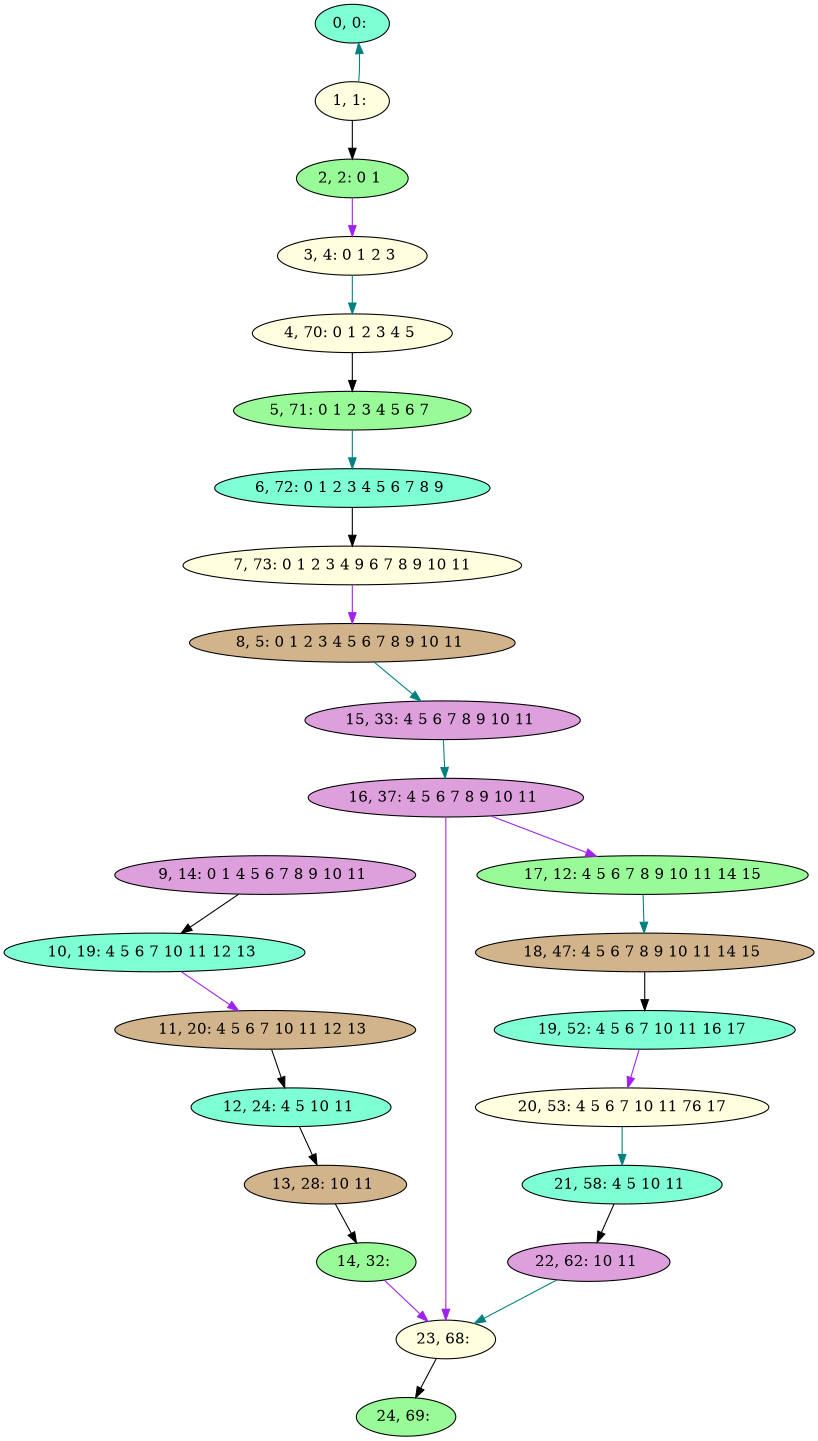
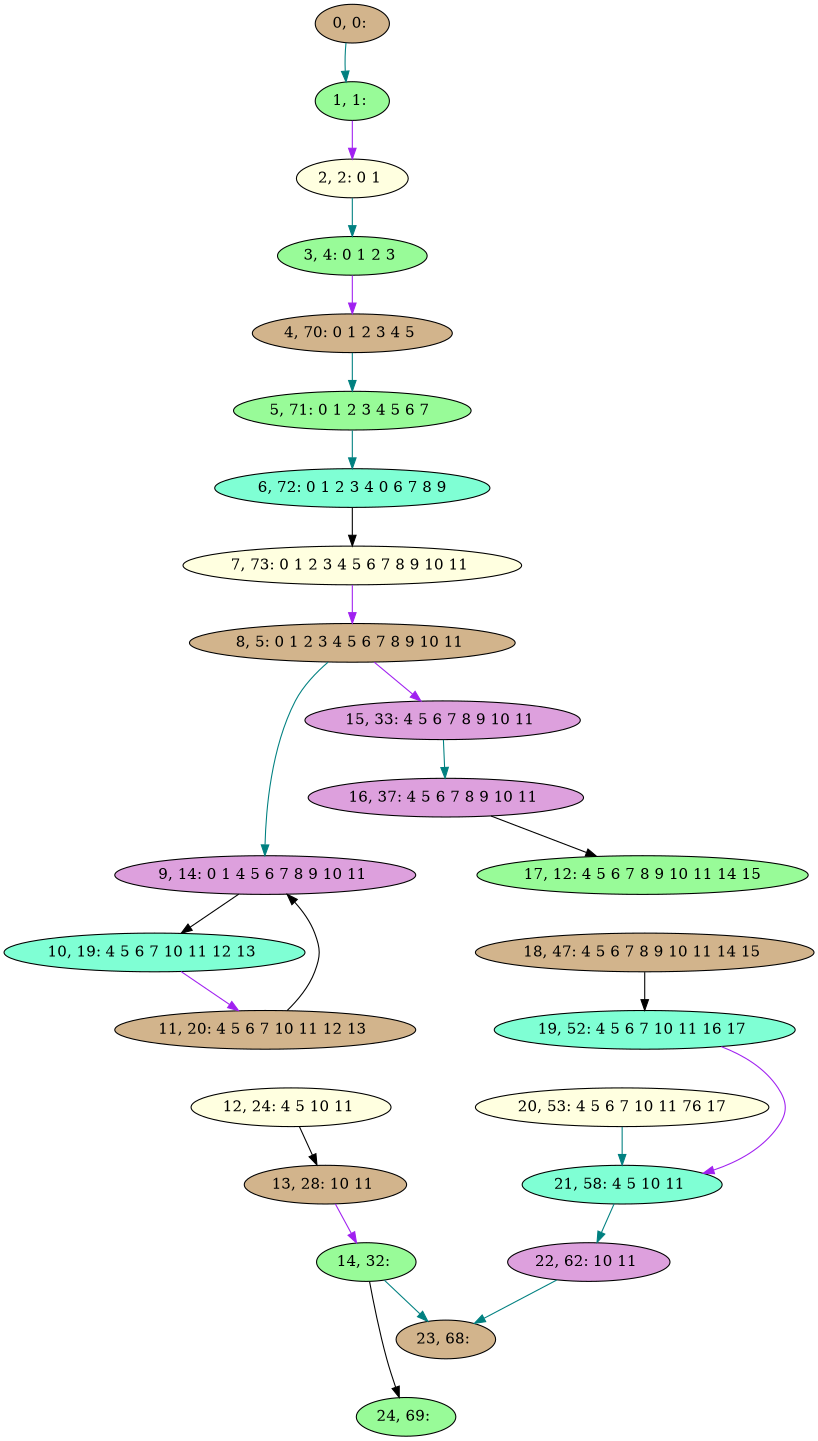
node "0, 0:": fillcolor aquamarine -> tan
edge "1, 1:" -> "0, 0:": reversed
node "1, 1:": fillcolor lightyellow -> palegreen
edge "1, 1:" -> "2, 2: 0 1": color black -> purple
node "2, 2: 0 1": fillcolor palegreen -> lightyellow
edge "2, 2: 0 1" -> "3, 4: 0 1 2 3": color purple -> teal
node "3, 4: 0 1 2 3": fillcolor lightyellow -> palegreen
edge "3, 4: 0 1 2 3" -> "4, 70: 0 1 2 3 4 5": color teal -> purple
node "4, 70: 0 1 2 3 4 5": fillcolor lightyellow -> tan
edge "4, 70: 0 1 2 3 4 5" -> "5, 71: 0 1 2 3 4 5 6 7": color black -> teal
node "6, 72: 0 1 2 3 4 5 6 7 8 9": label "6, 72: 0 1 2 3 4 5 6 7 8 9" -> "6, 72: 0 1 2 3 4 0 6 7 8 9"
node "7, 73: 0 1 2 3 4 9 6 7 8 9 10 11": label "7, 73: 0 1 2 3 4 9 6 7 8 9 10 11" -> "7, 73: 0 1 2 3 4 5 6 7 8 9 10 11"
edge "8, 5: 0 1 2 3 4 5 6 7 8 9 10 11" -> "15, 33: 4 5 6 7 8 9 10 11": color teal -> purple
edge "8, 5: 0 1 2 3 4 5 6 7 8 9 10 11" -> "9, 14: 0 1 4 5 6 7 8 9 10 11": added
edge "16, 37: 4 5 6 7 8 9 10 11" -> "17, 12: 4 5 6 7 8 9 10 11 14 15": color purple -> black
edge "17, 12: 4 5 6 7 8 9 10 11 14 15" -> "18, 47: 4 5 6 7 8 9 10 11 14 15": removed
edge "11, 20: 4 5 6 7 10 11 12 13" -> "12, 24: 4 5 10 11": now "11, 20: 4 5 6 7 10 11 12 13" -> "9, 14: 0 1 4 5 6 7 8 9 10 11"
edge "16, 37: 4 5 6 7 8 9 10 11" -> "23, 68:": removed
edge "19, 52: 4 5 6 7 10 11 16 17" -> "20, 53: 4 5 6 7 10 11 76 17": now "19, 52: 4 5 6 7 10 11 16 17" -> "21, 58: 4 5 10 11"
node "12, 24: 4 5 10 11": fillcolor aquamarine -> lightyellow
edge "21, 58: 4 5 10 11" -> "22, 62: 10 11": color black -> teal
edge "13, 28: 10 11" -> "14, 32:": color black -> purple
edge "14, 32:" -> "23, 68:": color purple -> teal
node "23, 68:": fillcolor lightyellow -> tan
edge "23, 68:" -> "24, 69:": now "14, 32:" -> "24, 69:"
